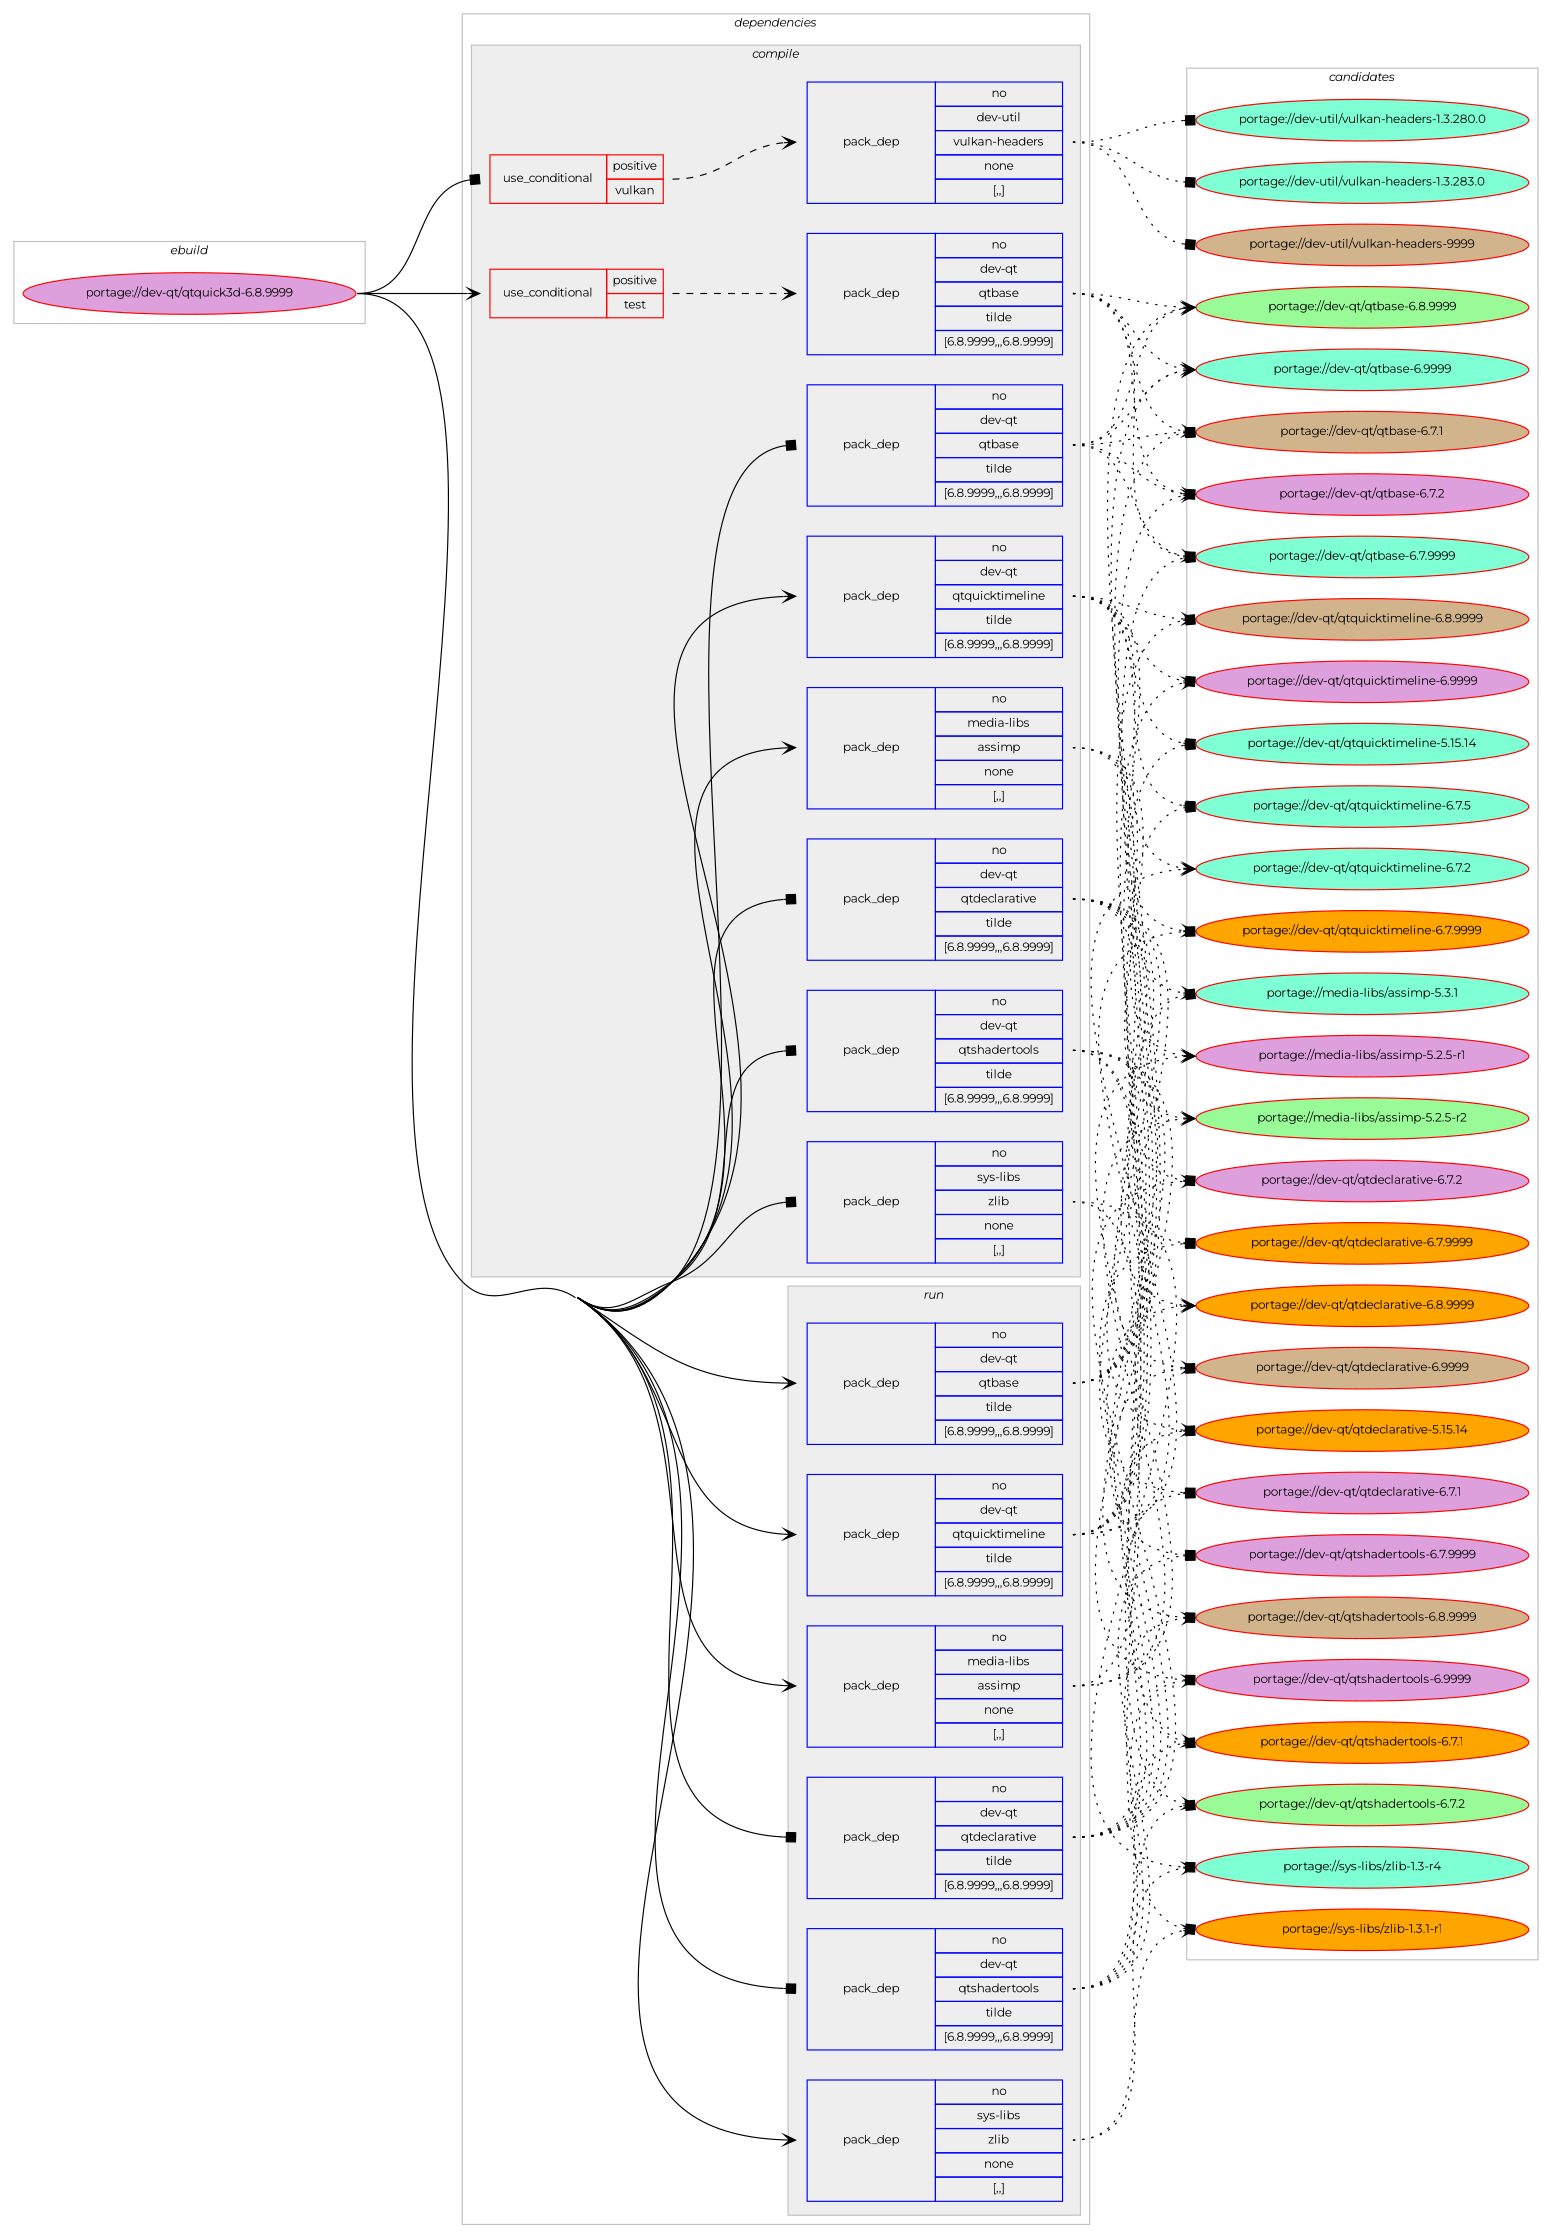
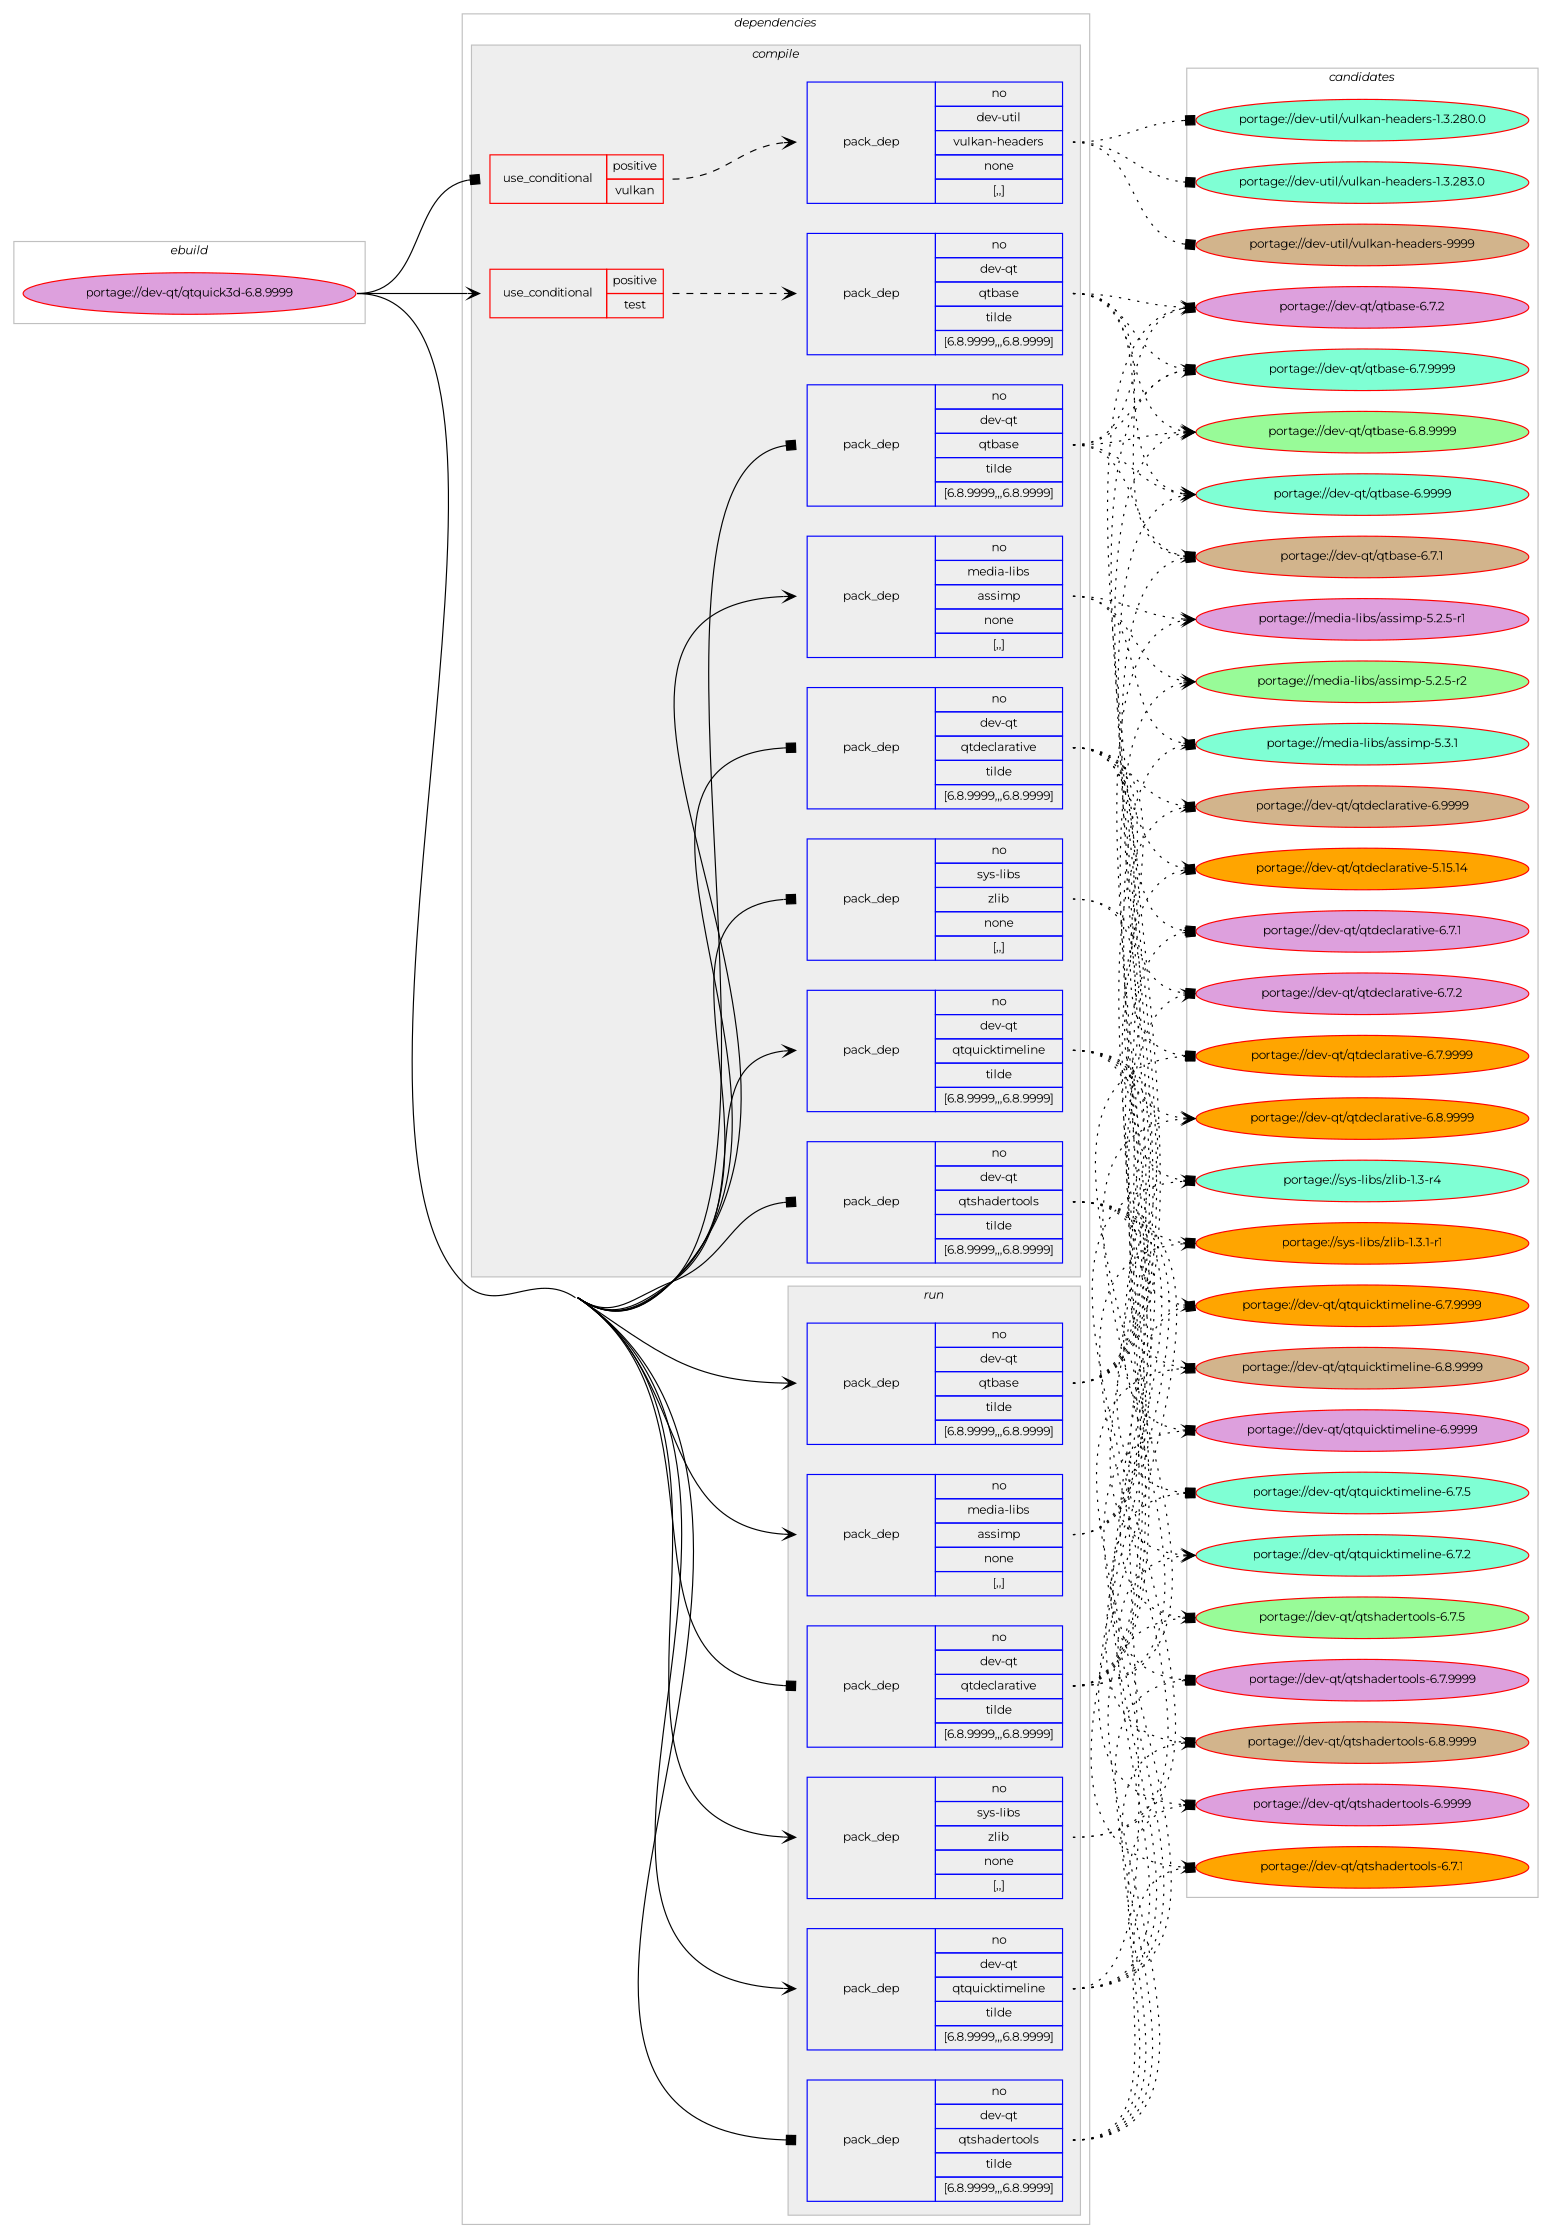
node "portage://dev-qt/qtquicktimeline-5.15.14": removed
node "portage://dev-qt/qtshadertools-6.7.2": label "portage://dev-qt/qtshadertools-6.7.2" -> "portage://dev-qt/qtshadertools-6.7.5"
